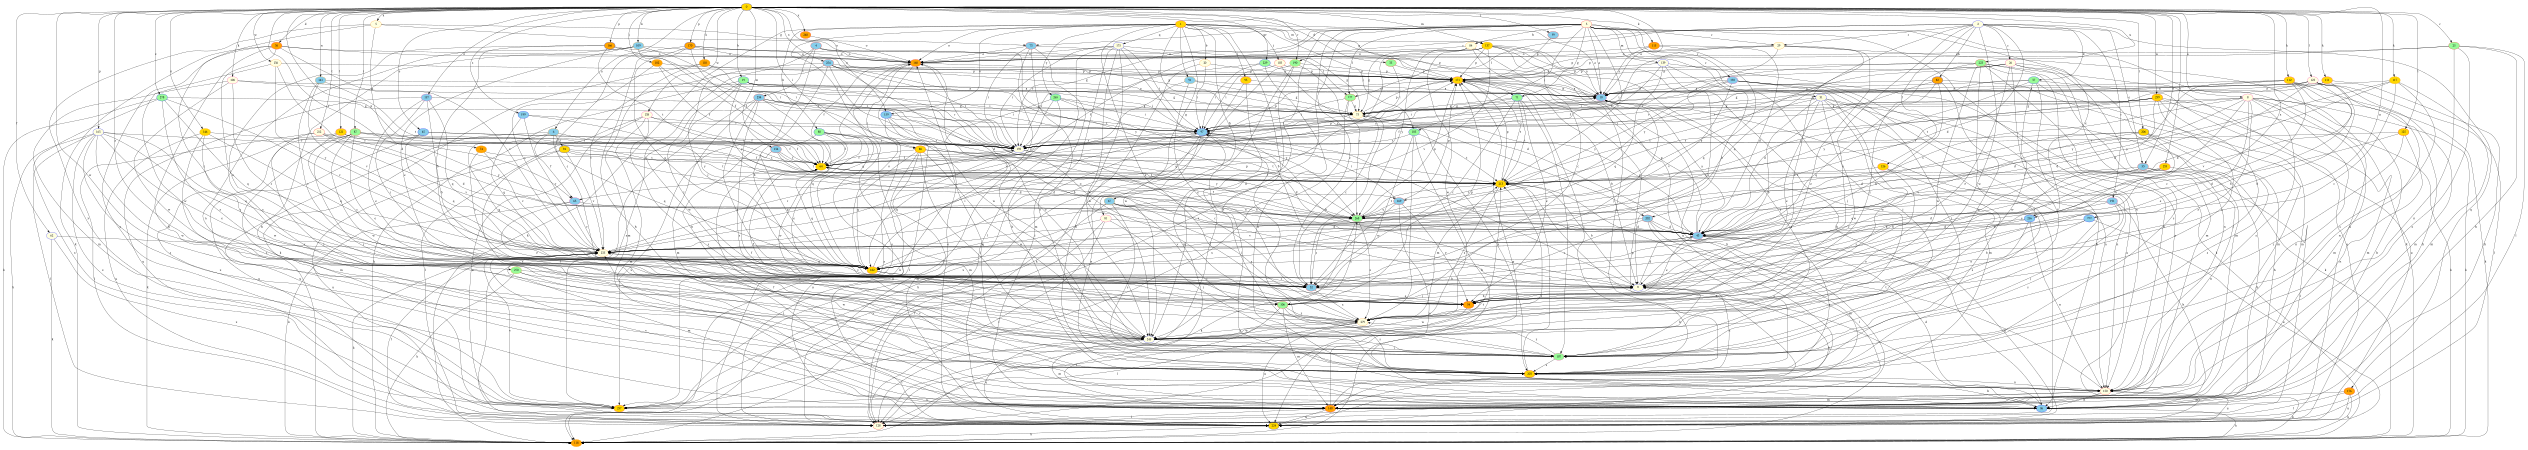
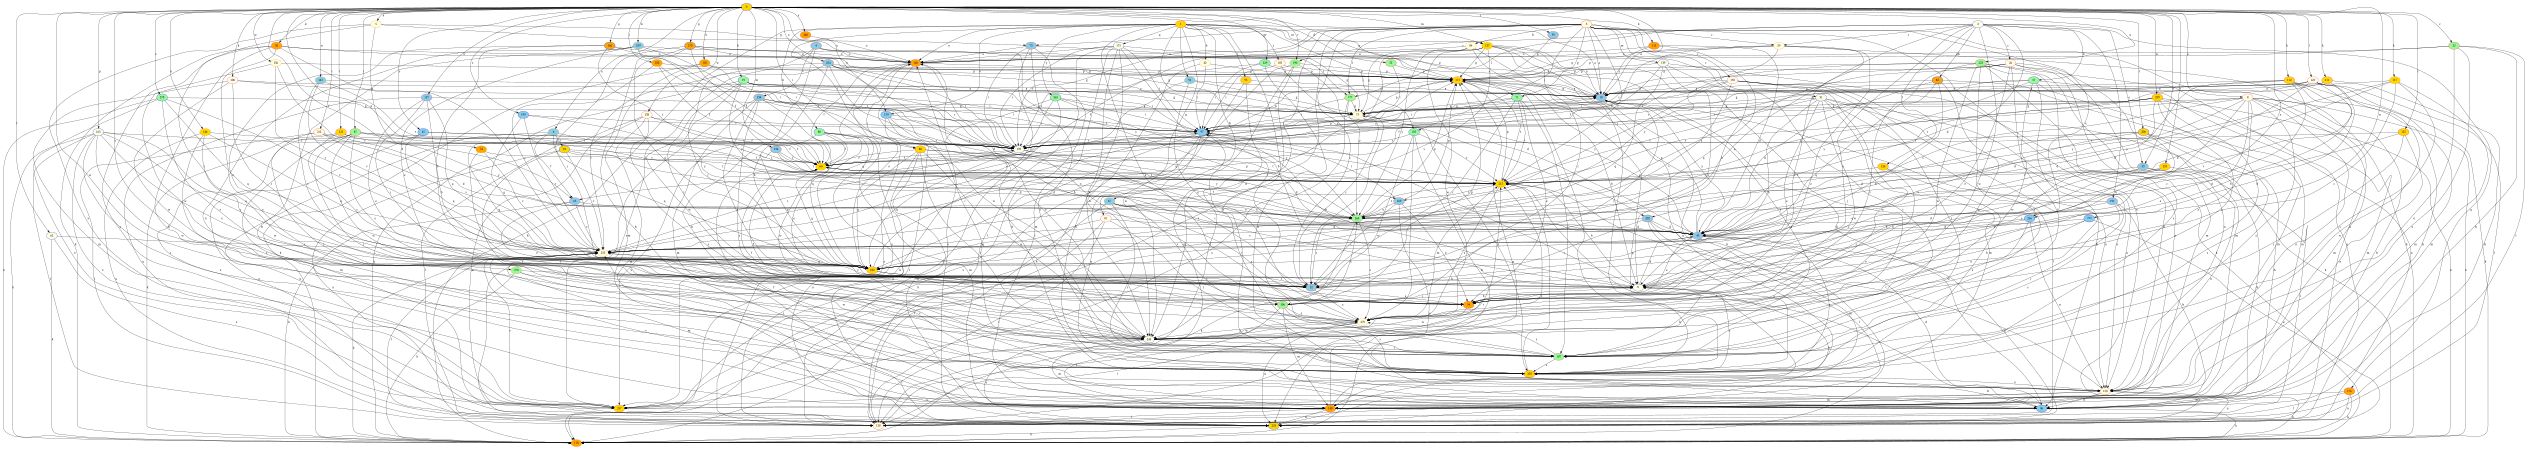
node "192": fillcolor skyblue -> lightyellow
